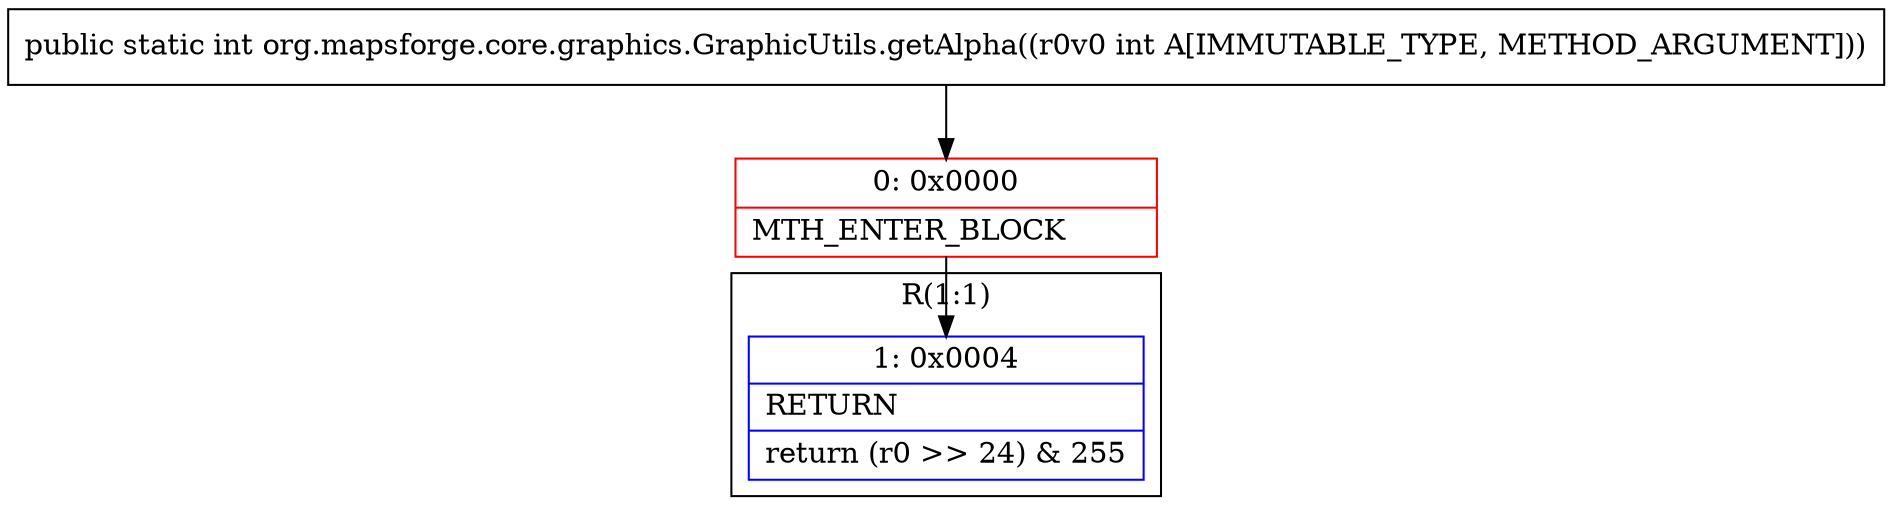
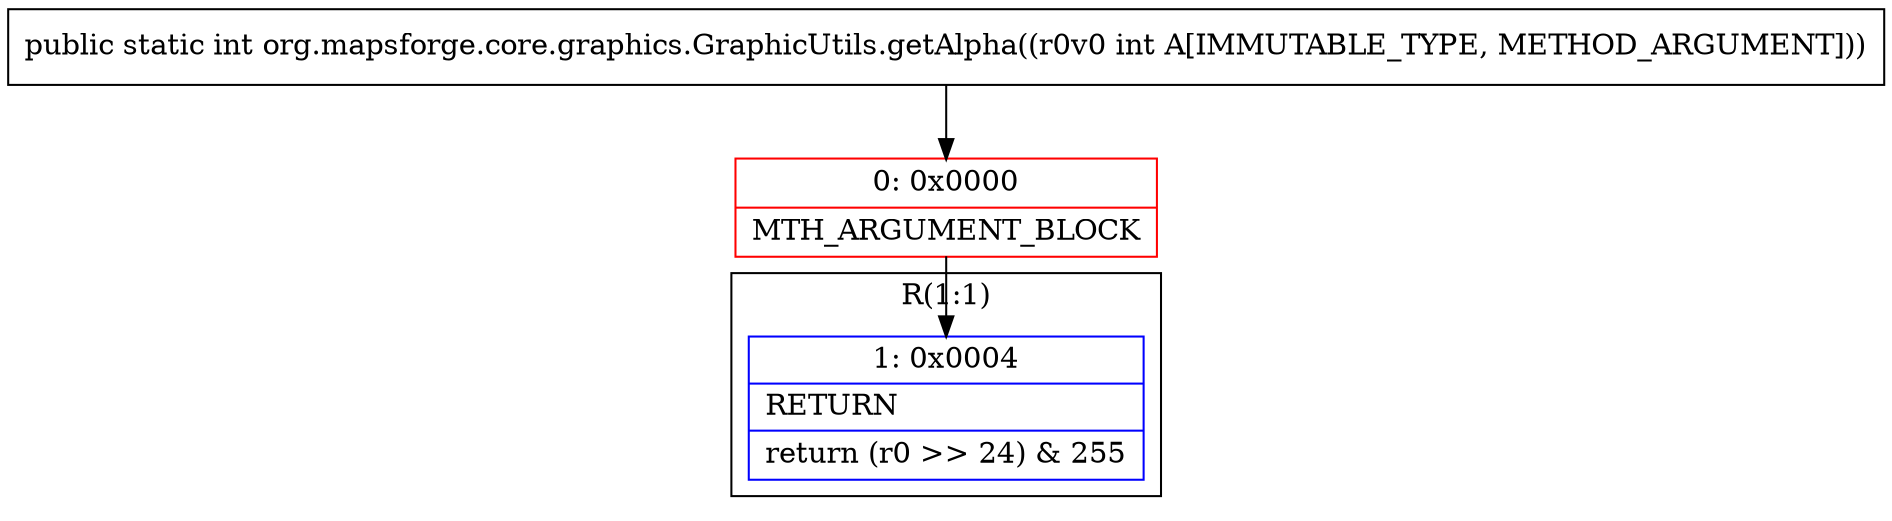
node "0: 0x0000": text "MTH_ENTER_BLOCK" -> "MTH_ARGUMENT_BLOCK"
